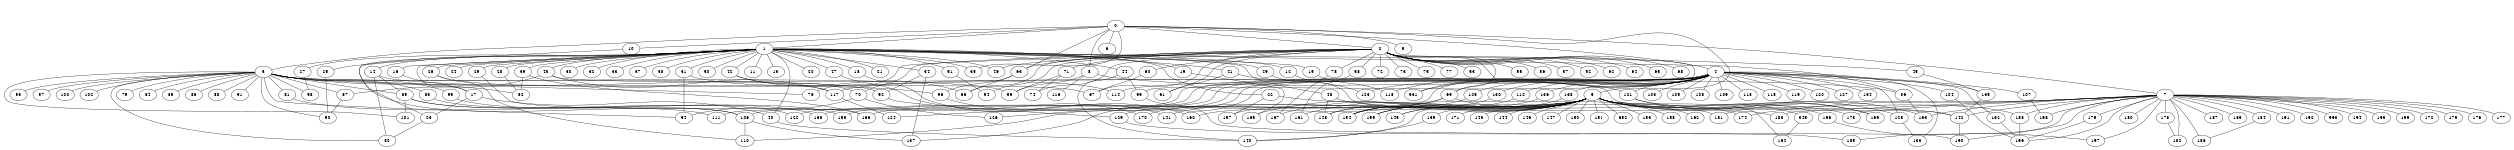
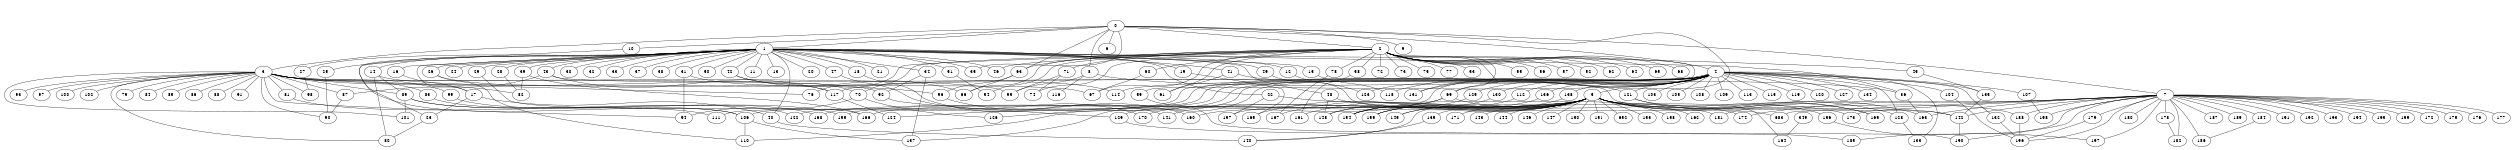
node "44": removed
node "531": label "531" -> "131"
edge "5" -- "349": removed
node "183": label "183" -> "683"
node "993": label "993" -> "193"
